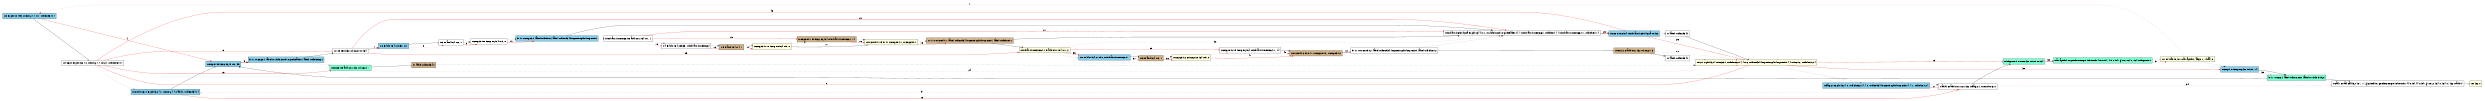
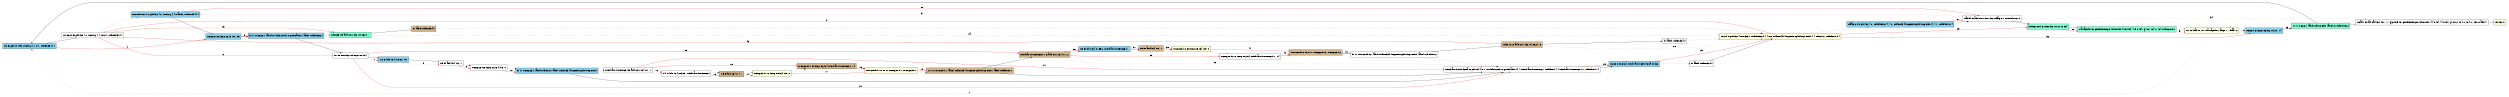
edge "%i.062.i = phi i32 [ 0, %entry ], [ %i.2.i, %if.end34.i ]" -> "%6 = trunc i64 %indvars.iv65.i.lcssa to i32": now "%i.062.i = phi i32 [ 0, %entry ], [ %i.2.i, %if.end34.i ]" -> "%inc.i.2 = add nsw i32 %i.062.i, 3"
edge "%cmp23.i.1 = icmp ne i64 %5, 0" -> "%or.cond.i.1 = or i1 %cmp28.i.1, %cmp23.i.1": color black -> red
node "%indvars.iv.next66.i.1 = add nsw i64 %1, 2": fillcolor lightyellow -> tan
edge "br i1 %cmp.i, label %func.exit, label %while.body.i" -> "%cmp8.i = icmp eq i8 %0, 99": now "br i1 %cmp.i, label %func.exit, label %while.body.i" -> "%0 = phi i8 [ 99, %entry ], [ %7, %if.end34.i ]"
